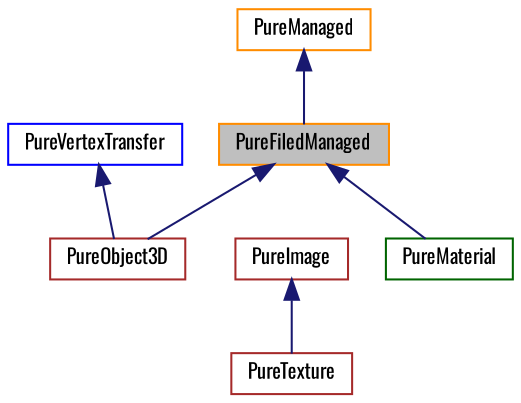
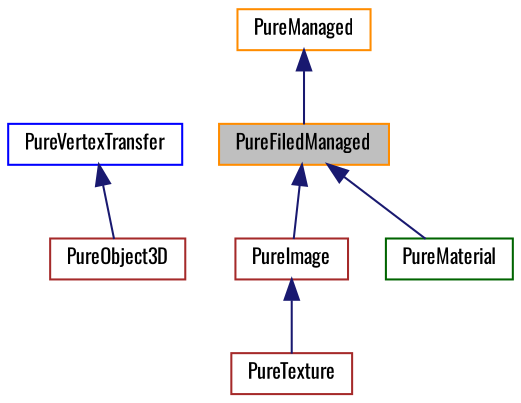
edge "PureObject3D" -> "PureFiledManaged": now "PureImage" -> "PureFiledManaged"
